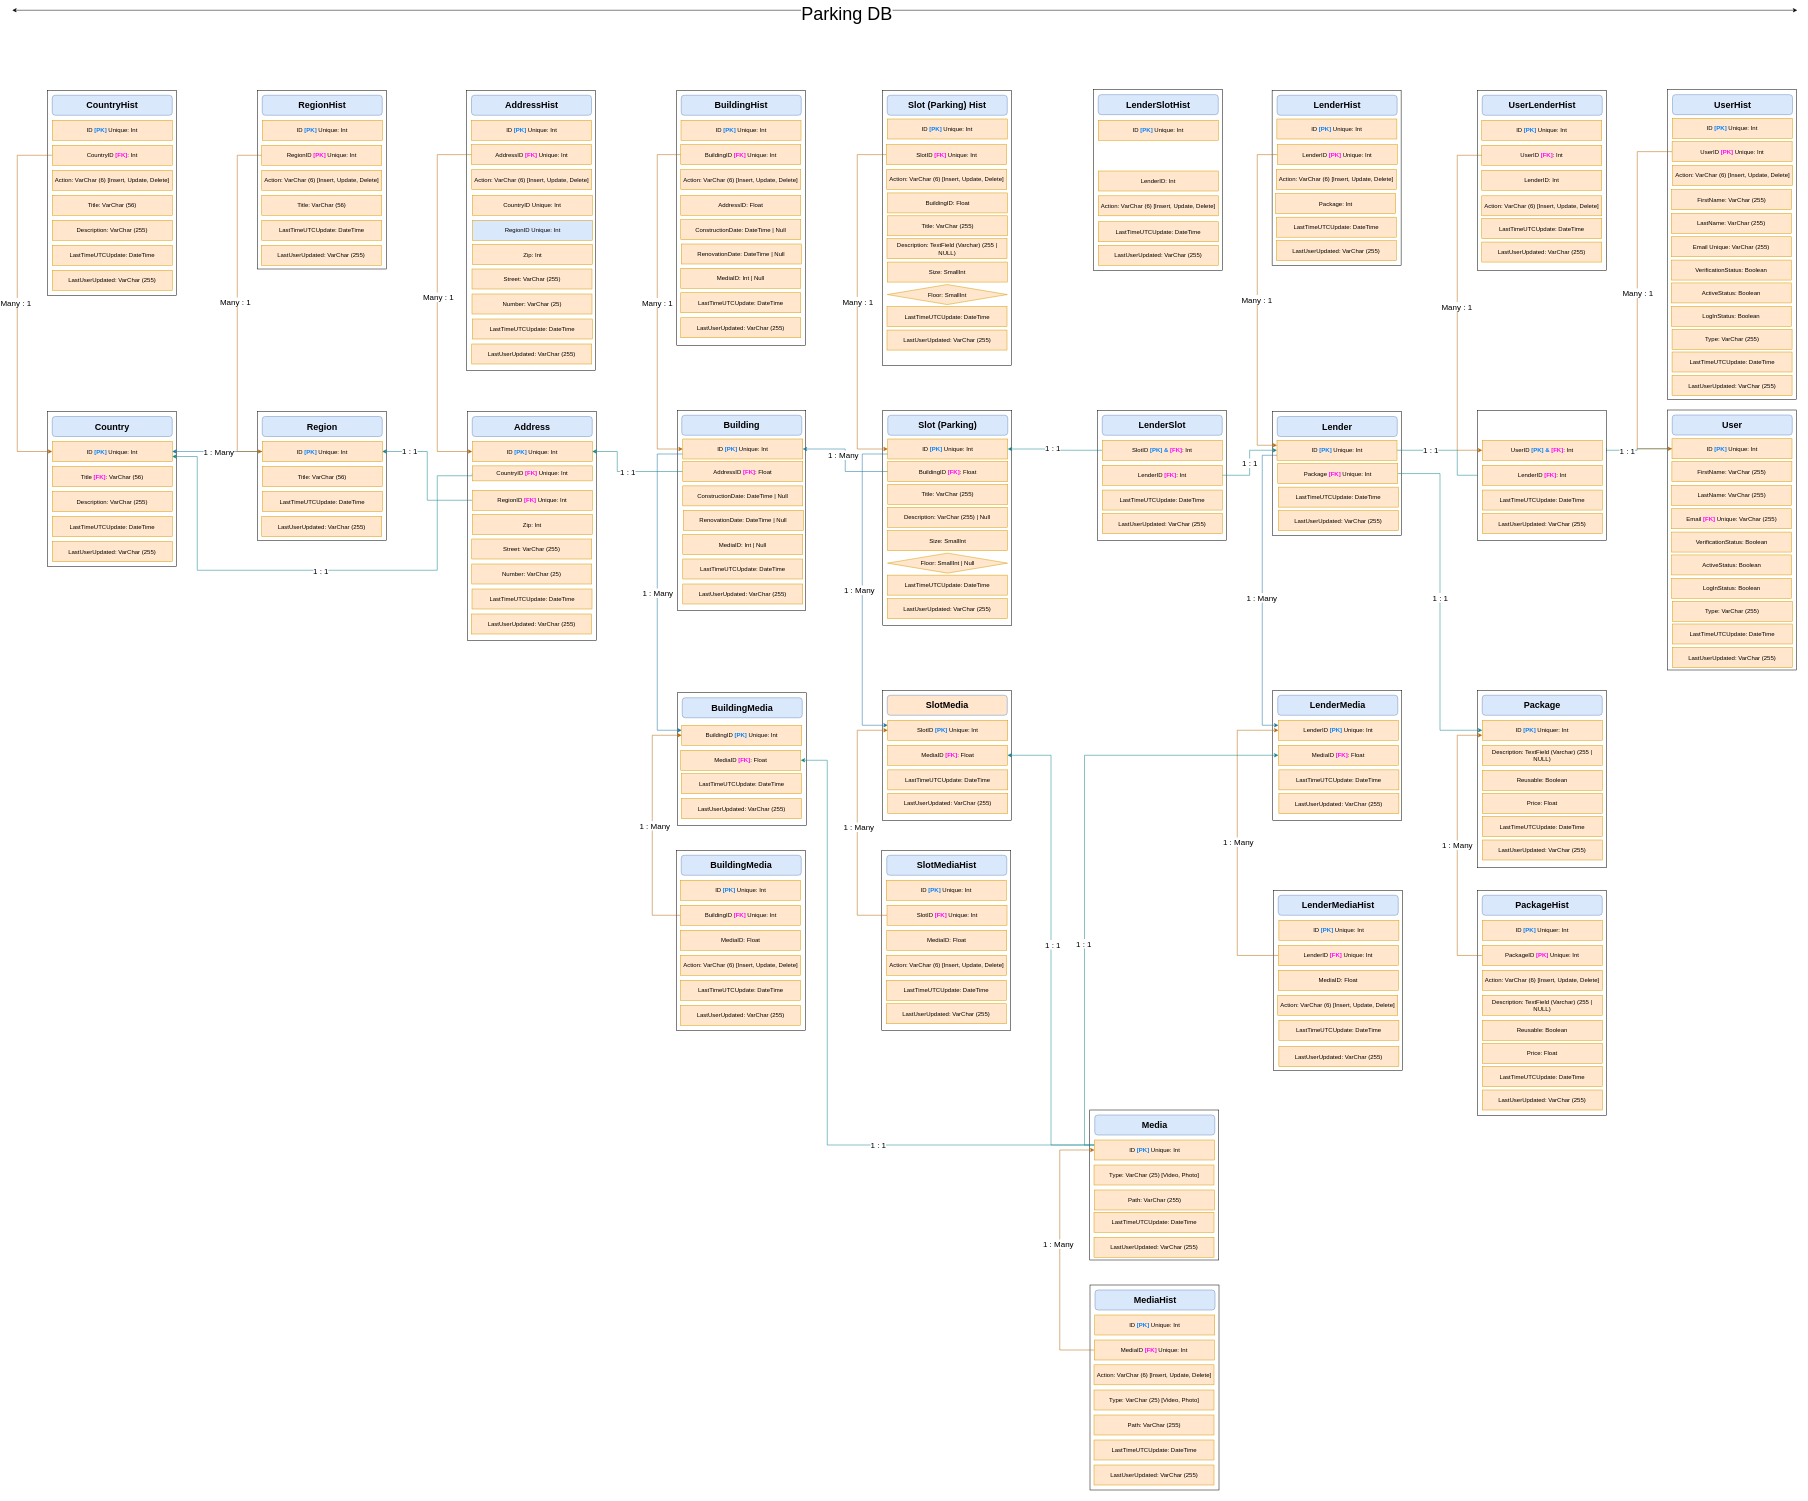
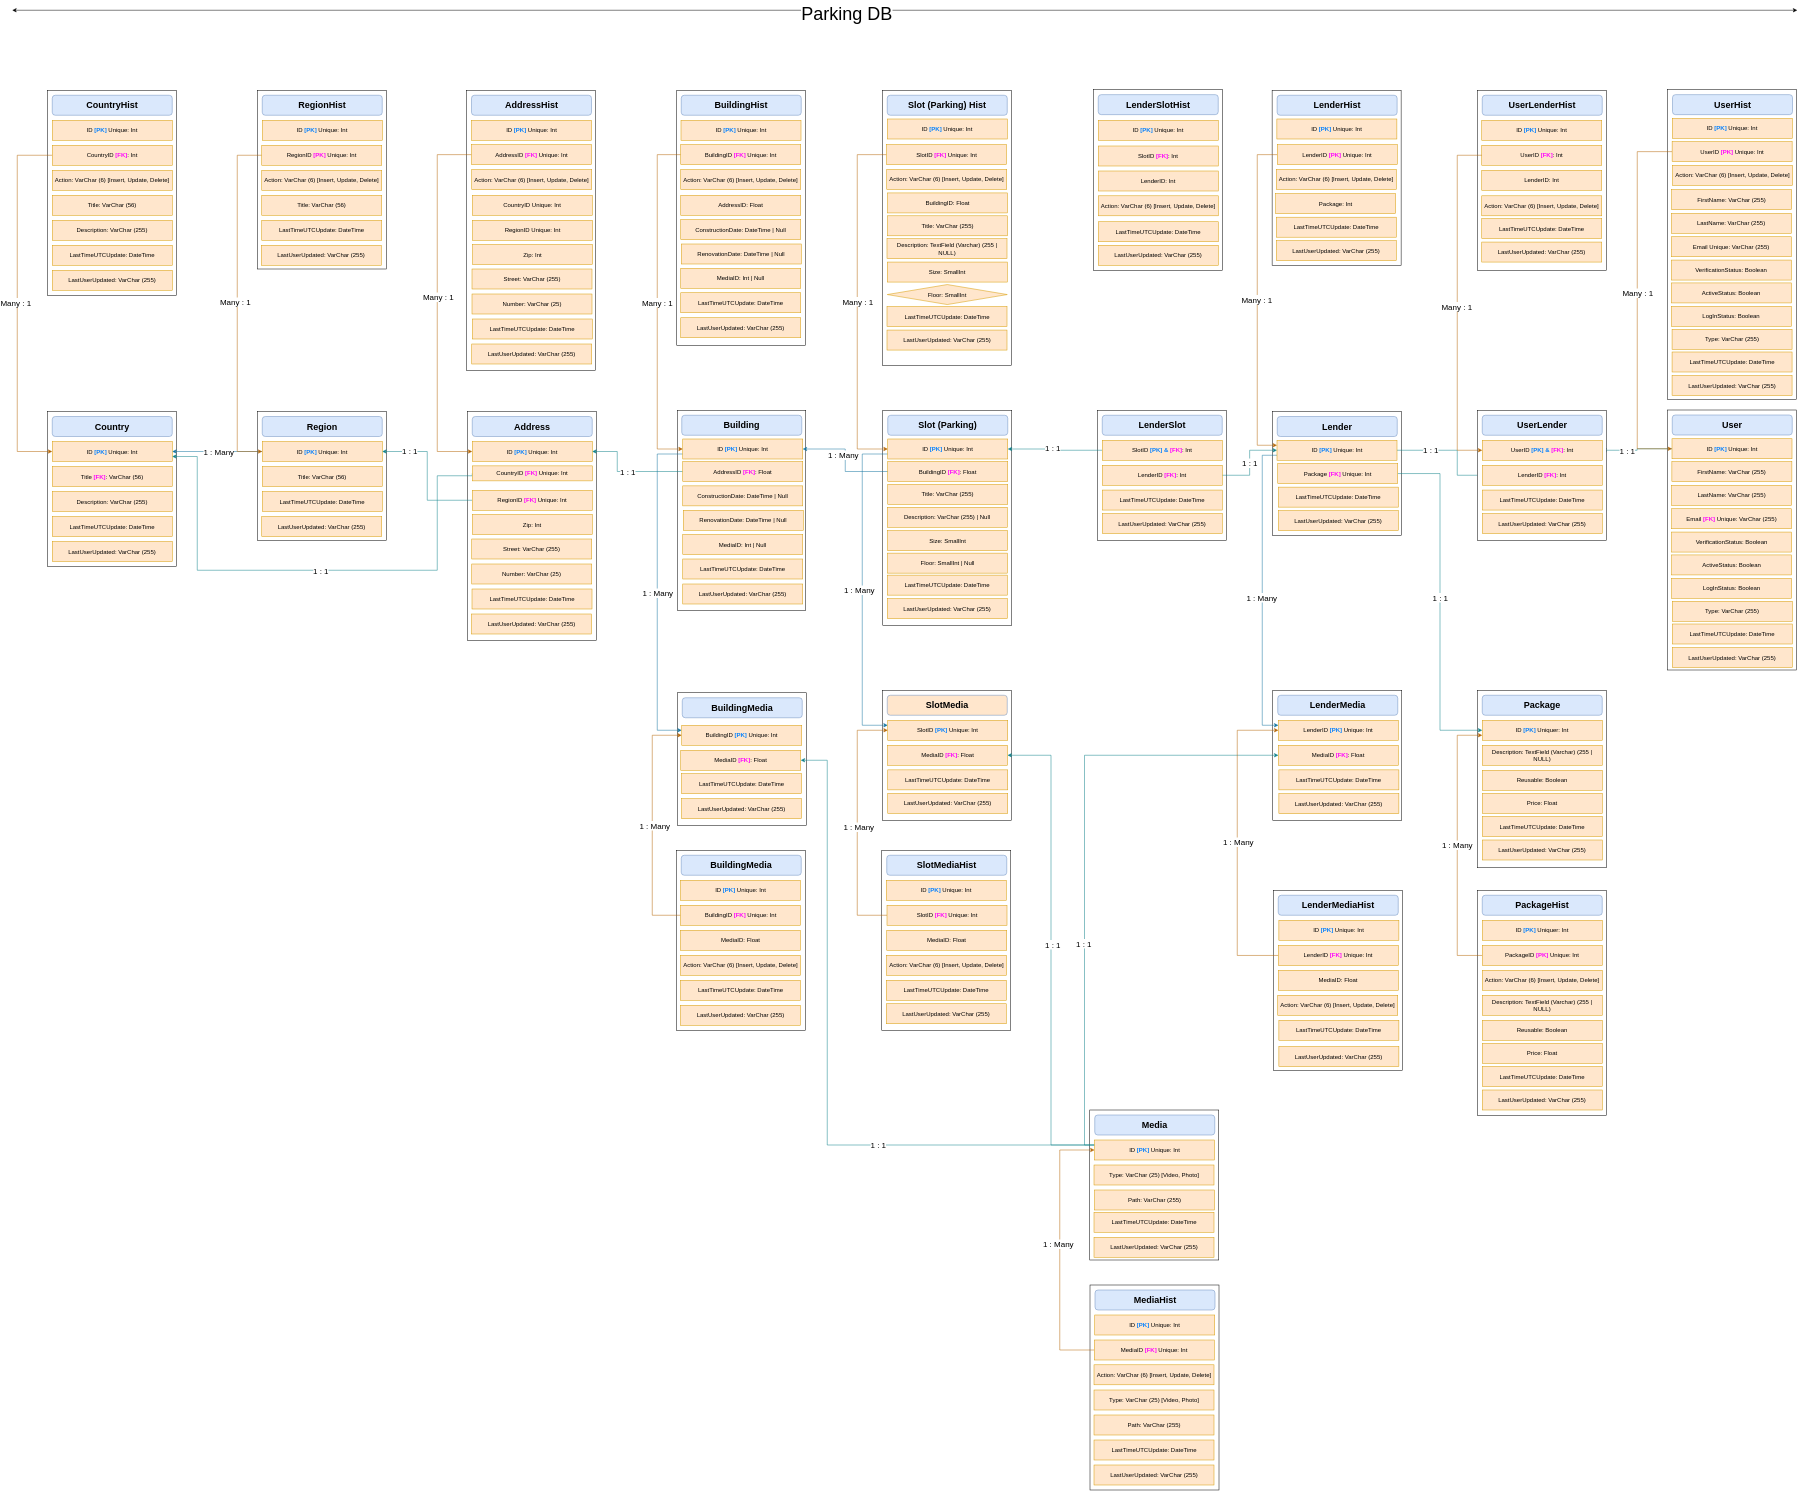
node "SlotID [FK]: Int": added
node "RegionID Unique: Int": fillcolor #dae8fc -> #ffe6cc
node "UserLender": added
node "Floor: SmallInt | Null": shape diamond -> rectangle
